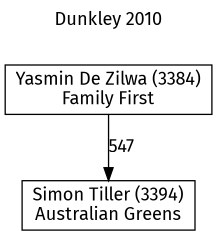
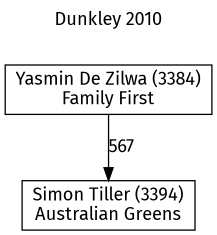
edge "Yasmin De Zilwa (3384) Family First" -> "Simon Tiller (3394) Australian Greens": label "547" -> "567"
